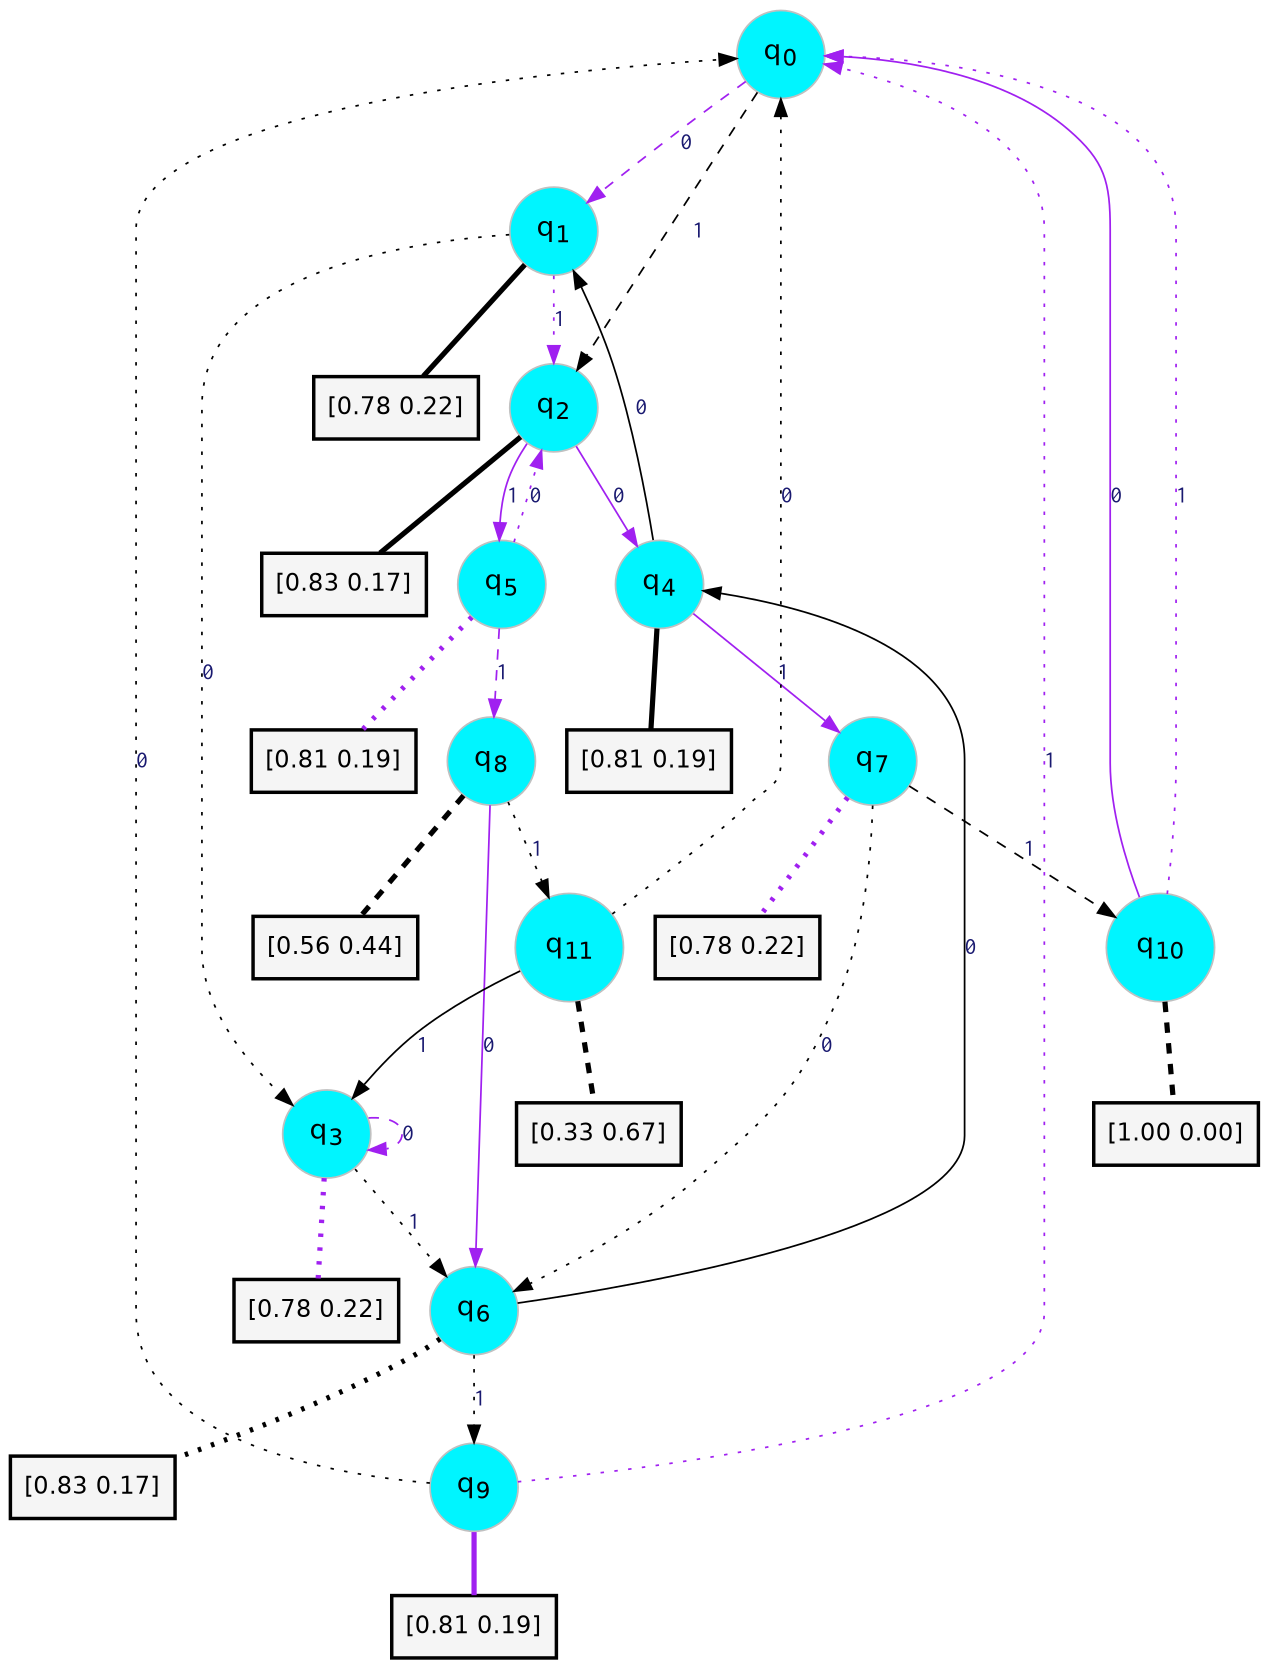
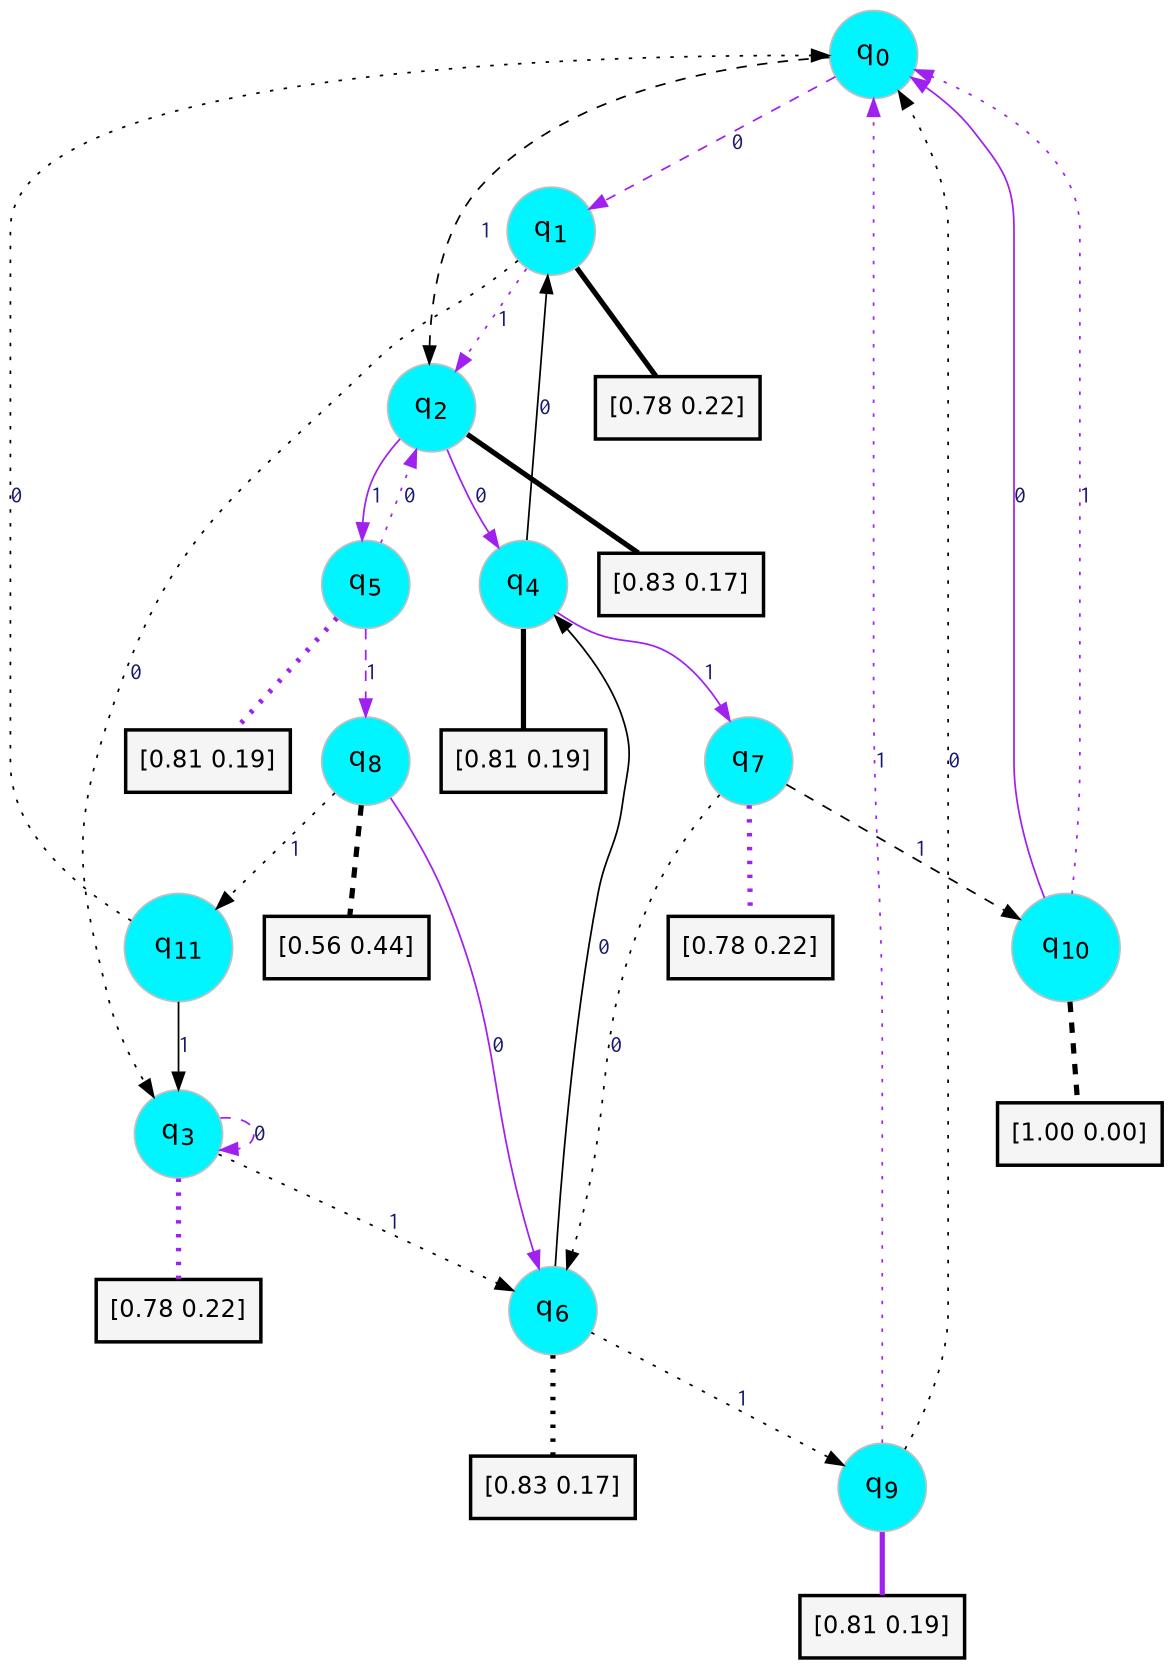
node "[0.33 0.67]": removed
